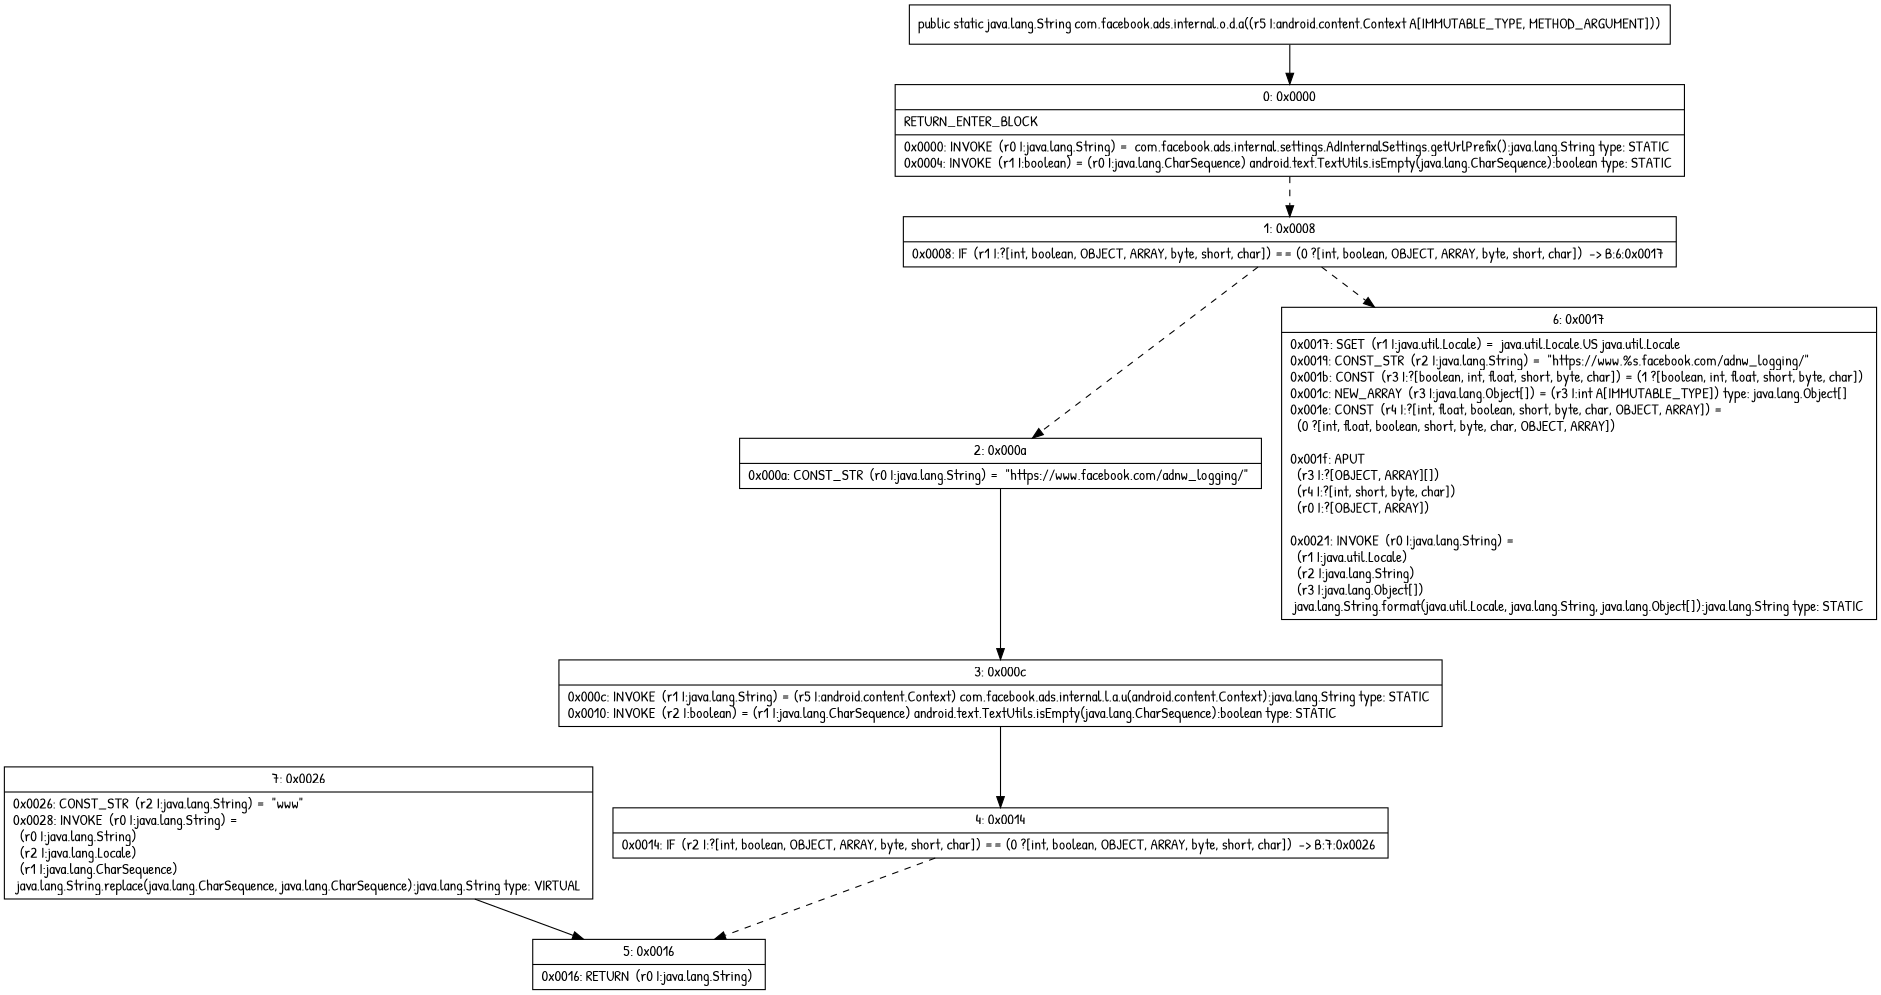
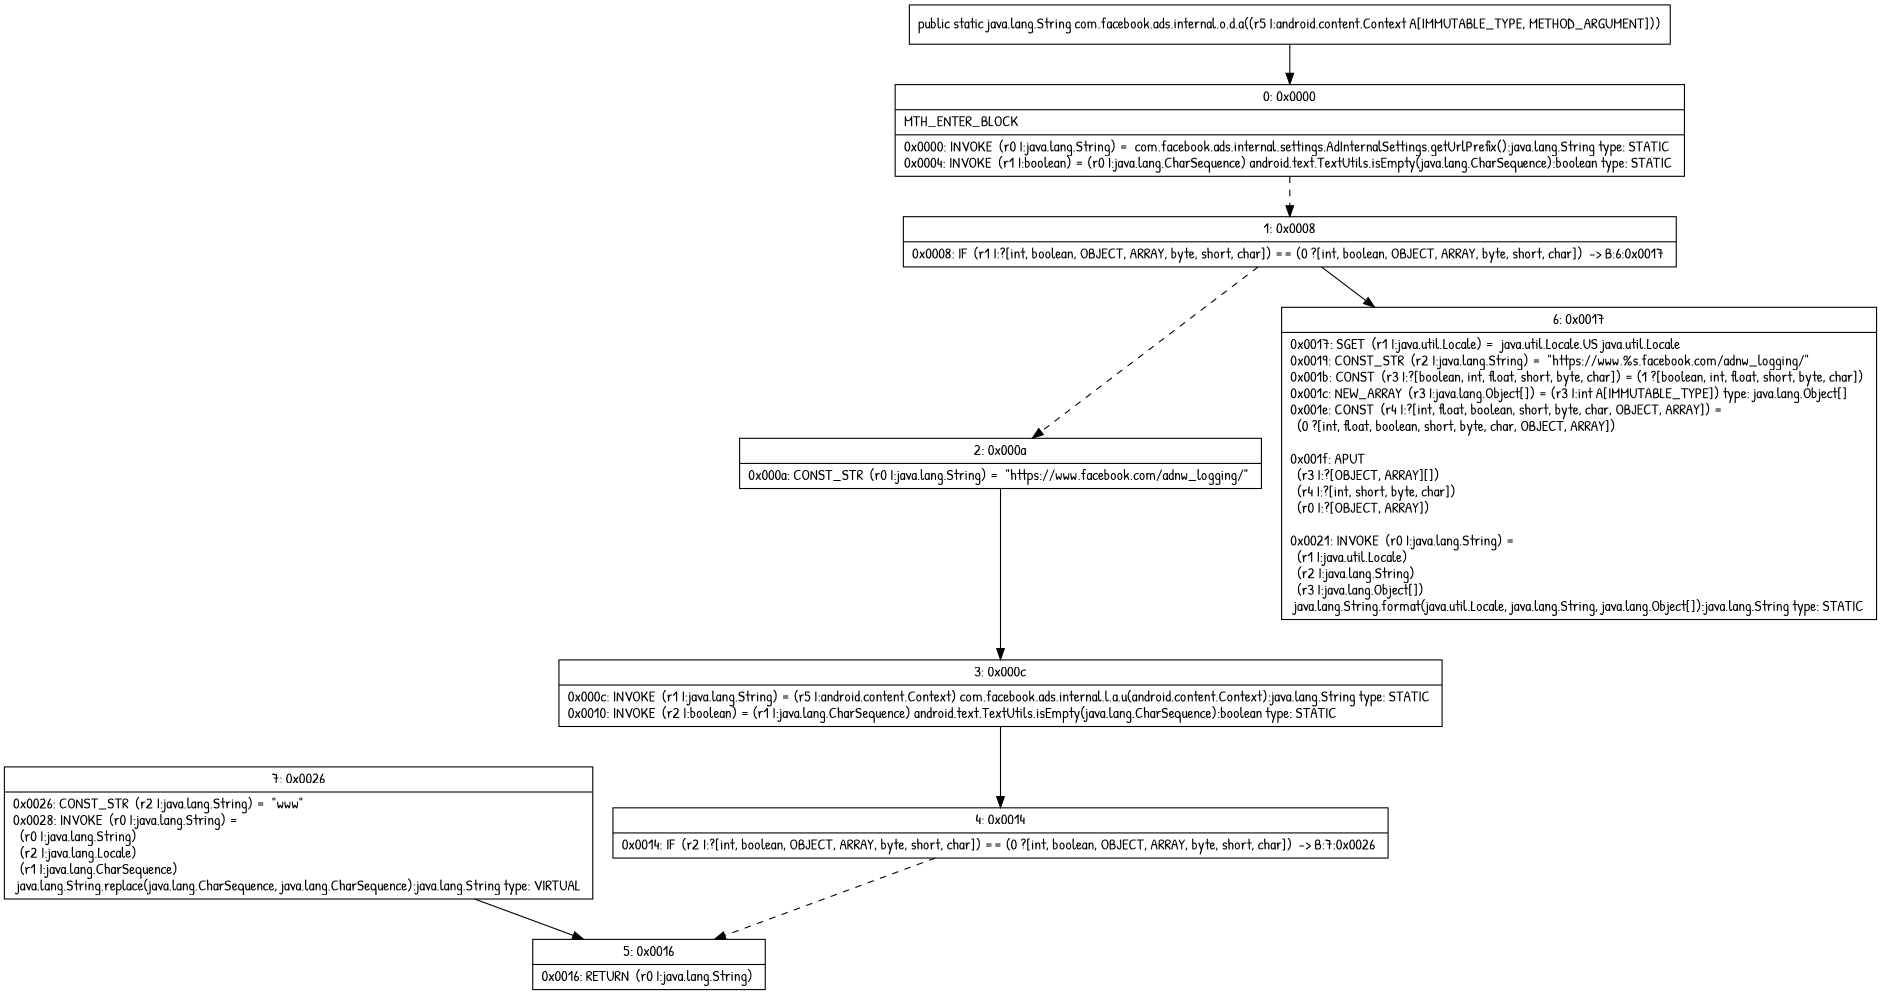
node "0: 0x0000": text "RETURN_ENTER_BLOCK" -> "MTH_ENTER_BLOCK"
edge "1: 0x0008" -> "6: 0x0017": style dashed -> solid
